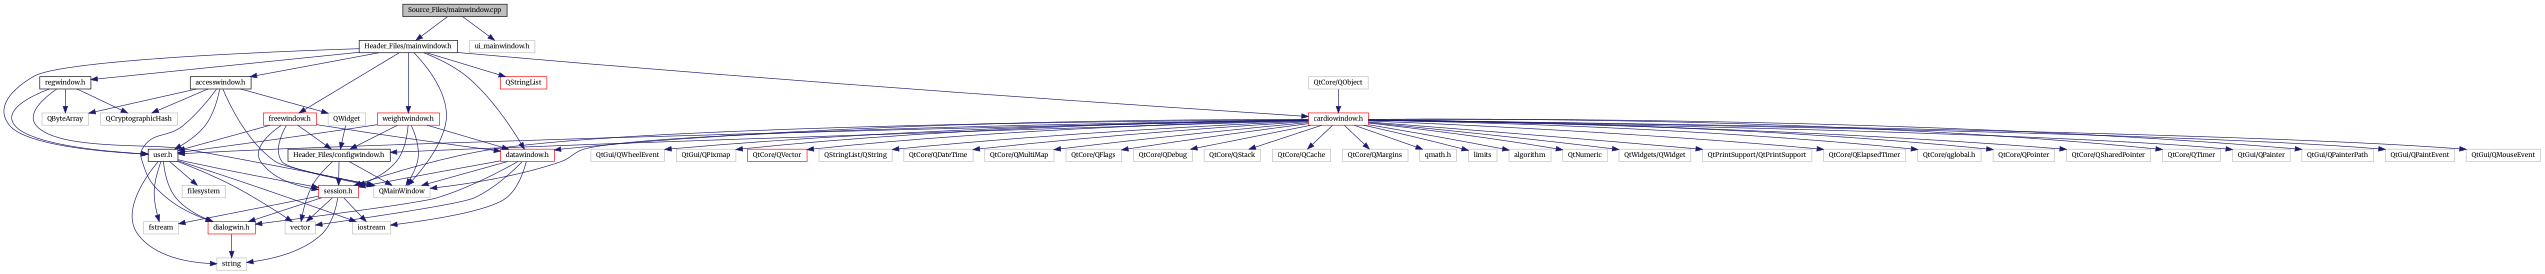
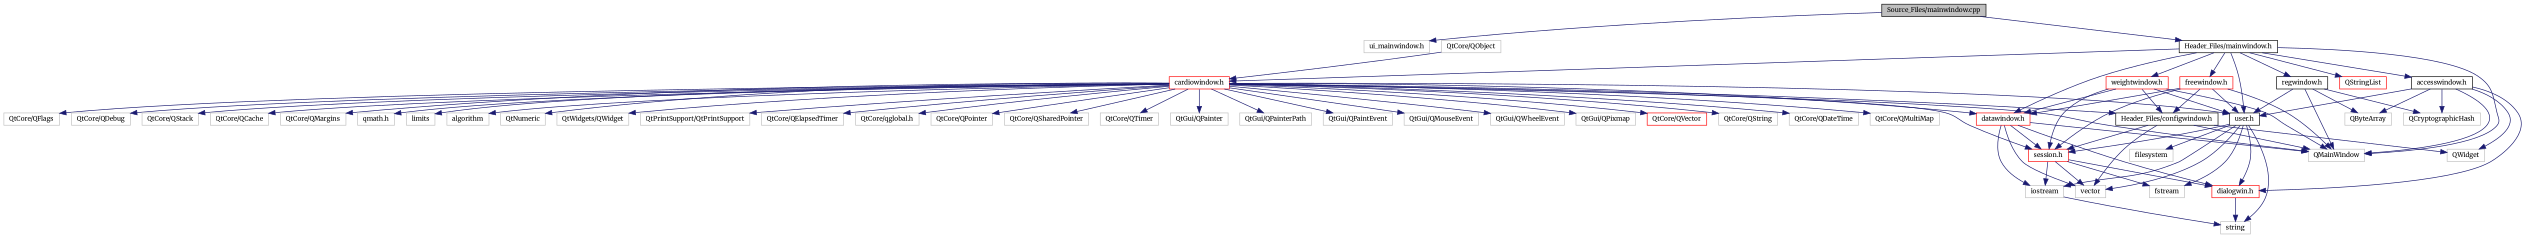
edge "QWidget" -> "Header_Files/configwindow.h": reversed
node "QStringList/QString": label "QStringList/QString" -> "QtCore/QString"
edge "session.h" -> "string": now "iostream" -> "string"
